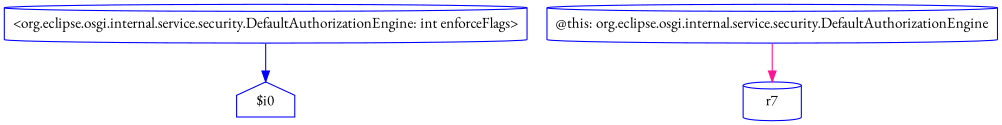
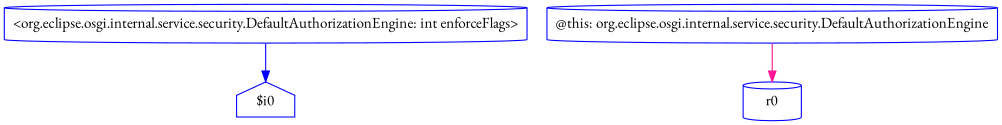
node "r7": label "r7" -> "r0"
